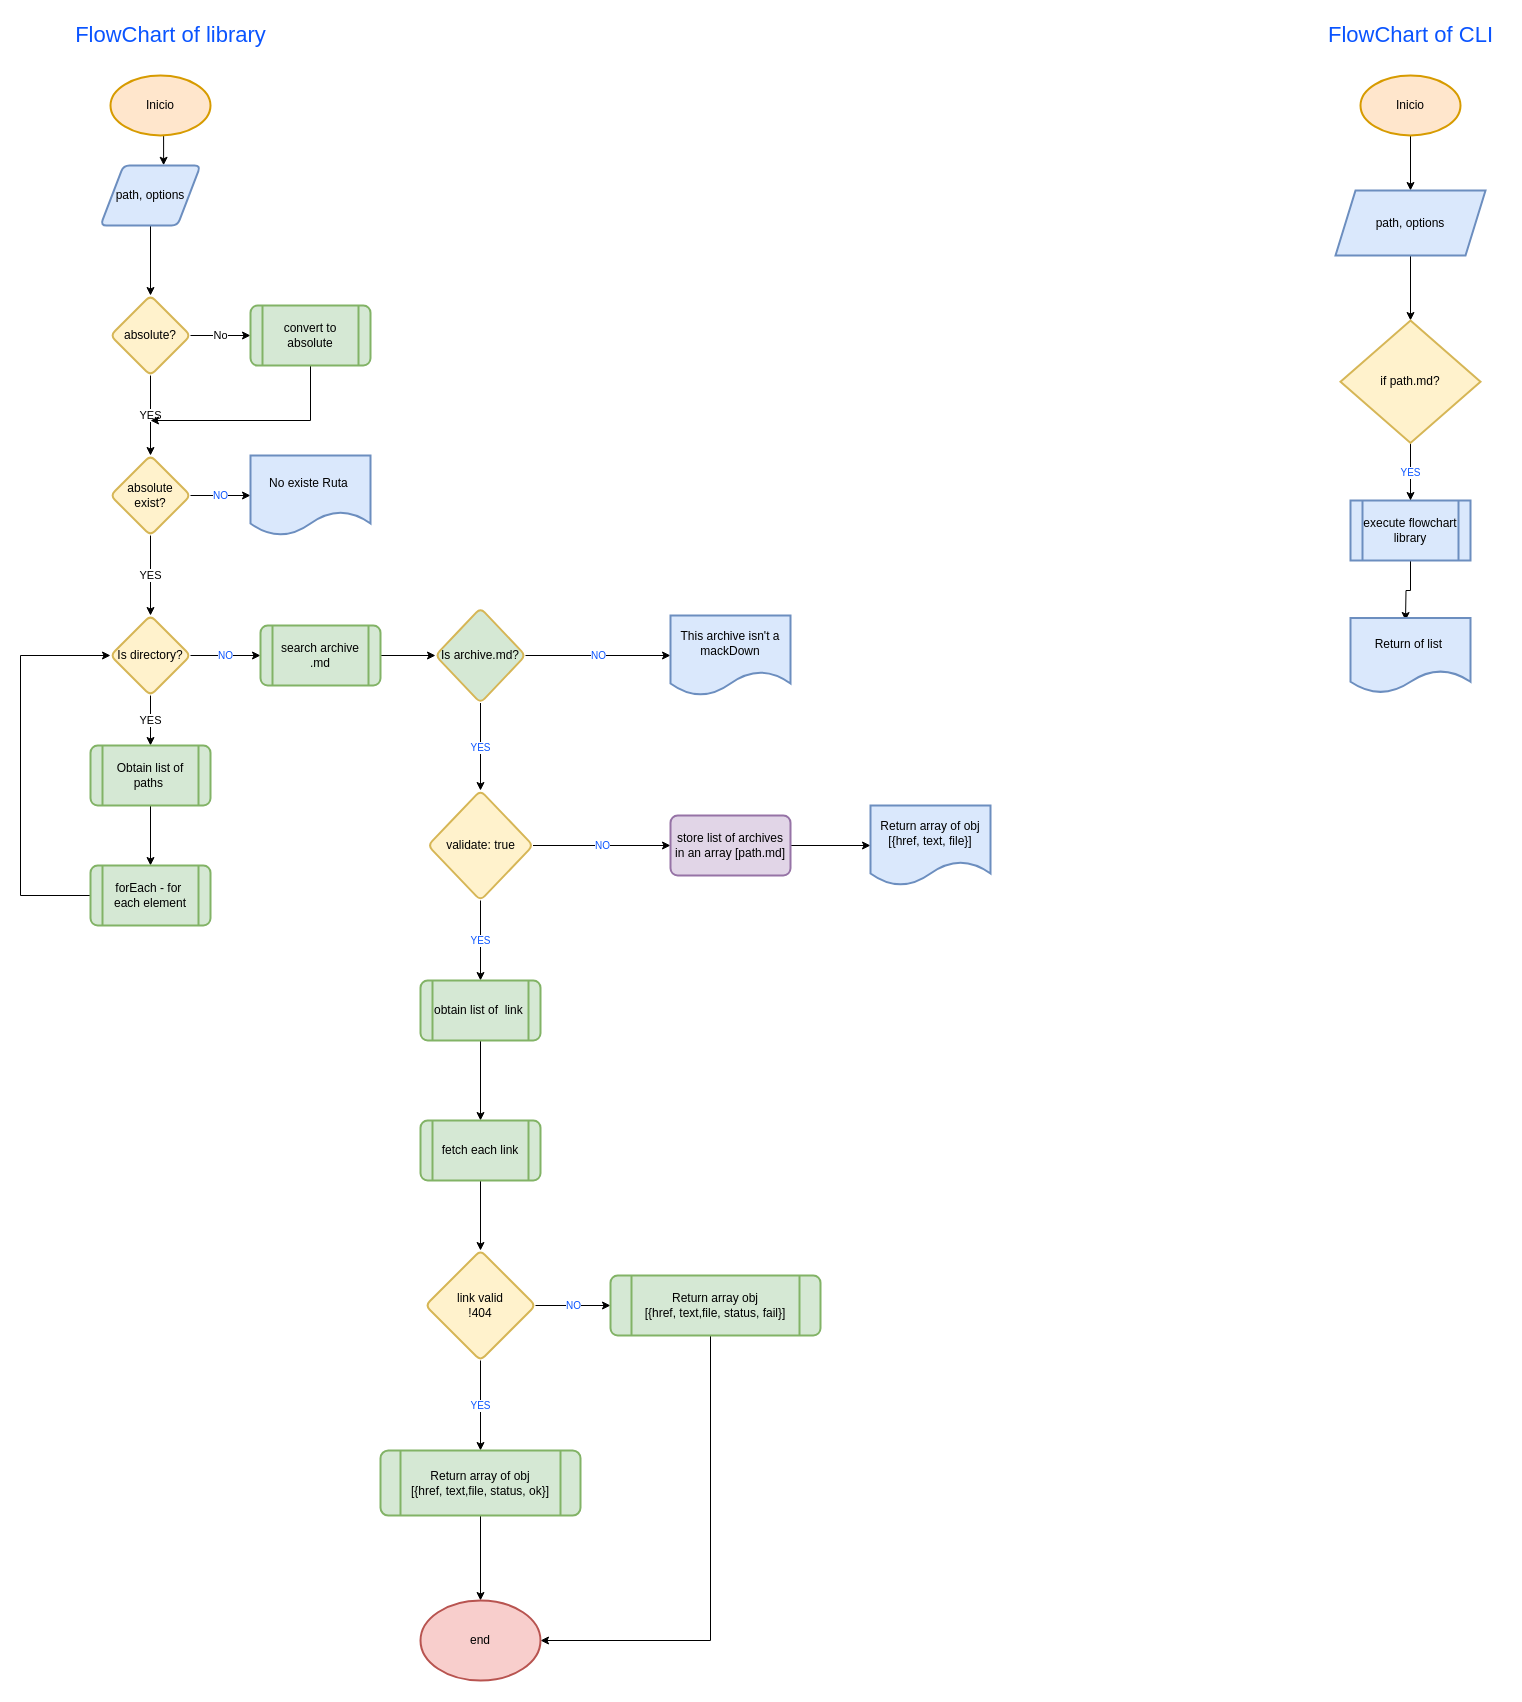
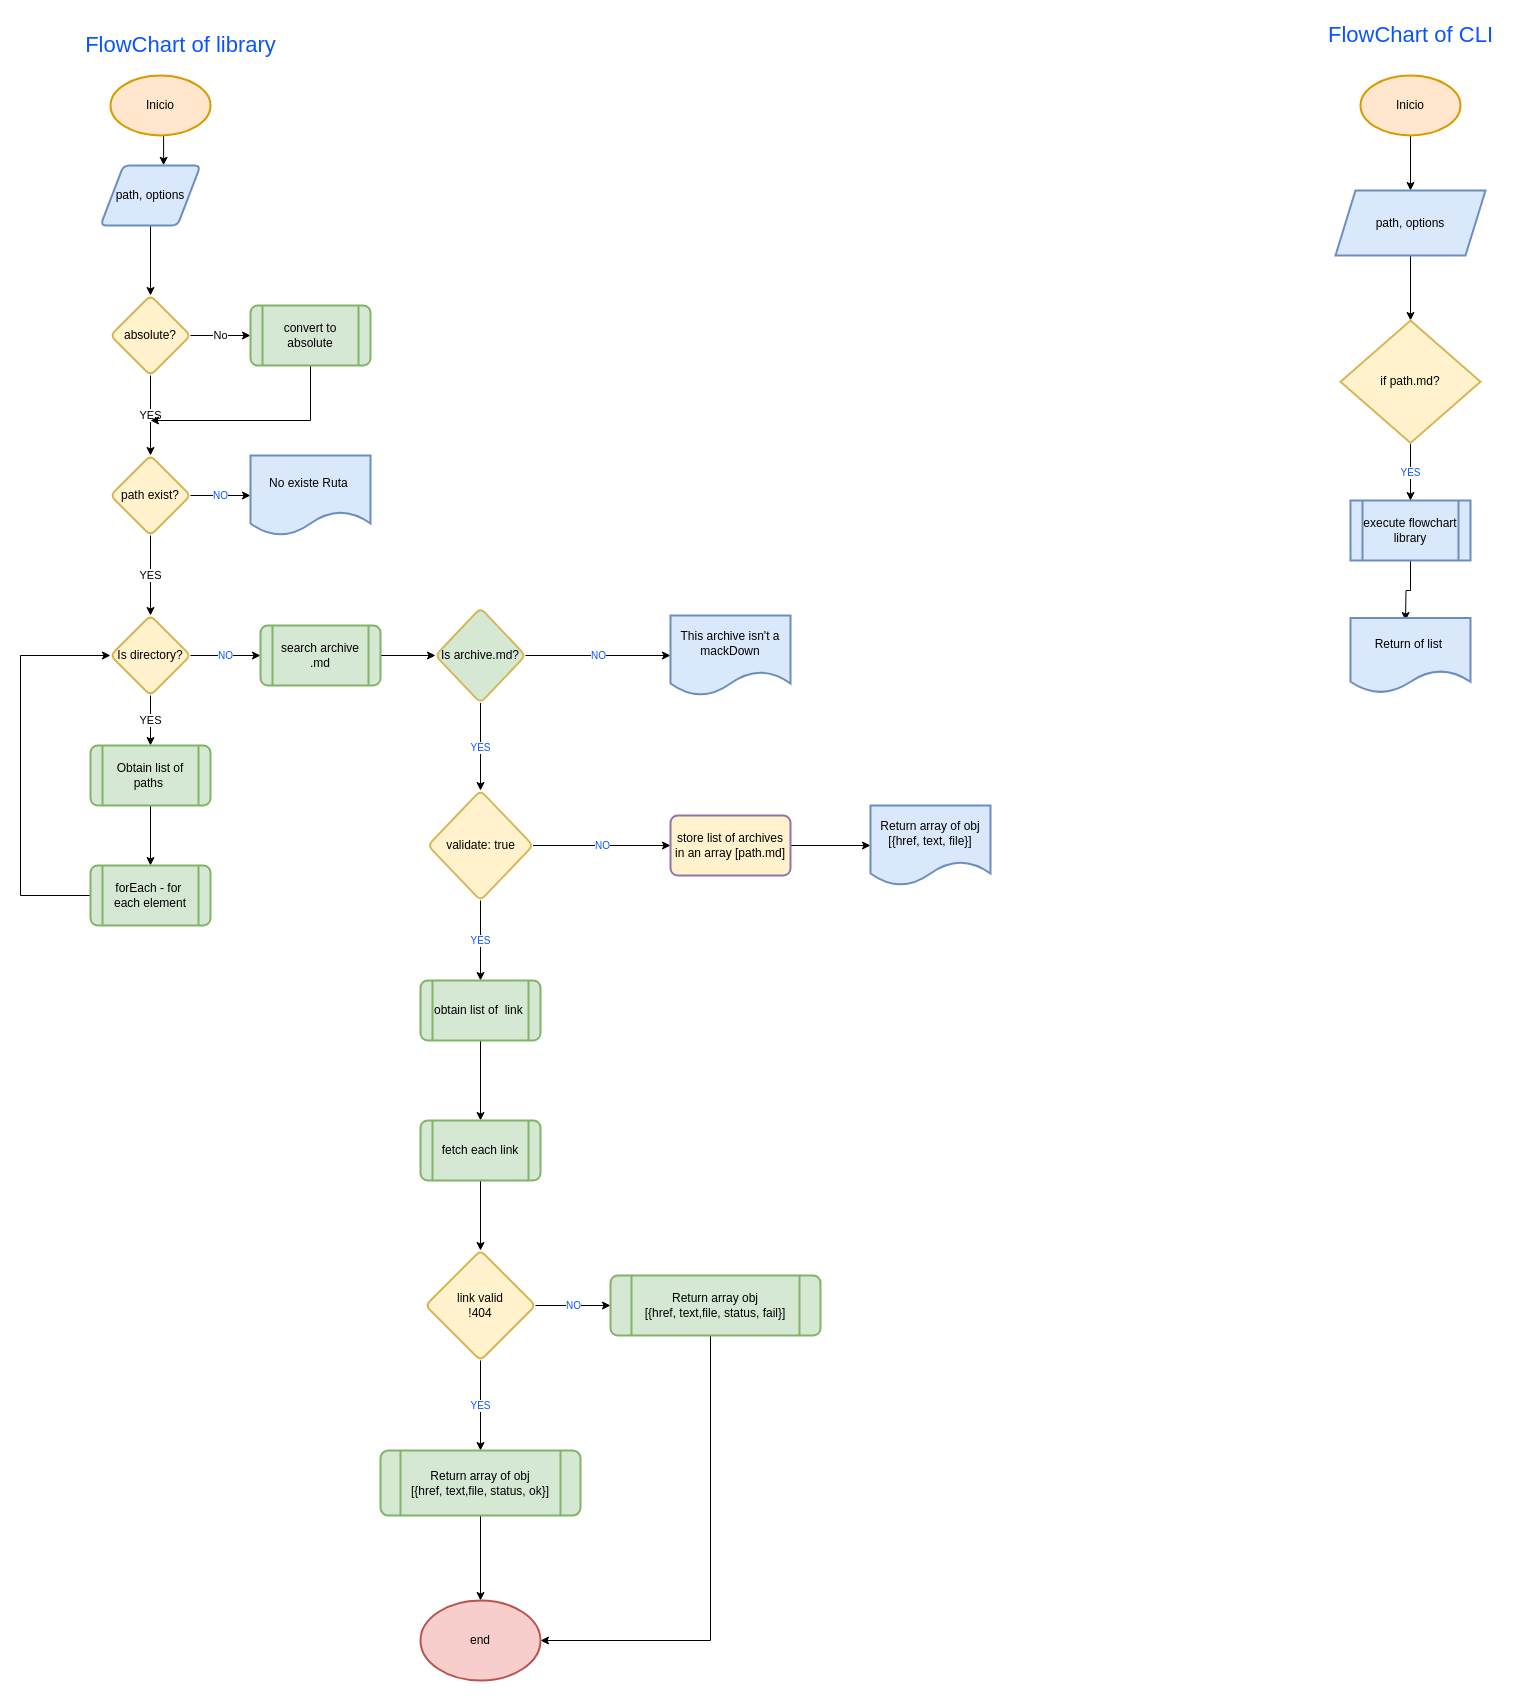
node "FlowChart of library": moved (171, 36) -> (181, 46)
node "absolute exist?": label "absolute exist?" -> "path exist?"
node "store list of archives in an array [path.md]": fillcolor #e1d5e7 -> #fff2cc
